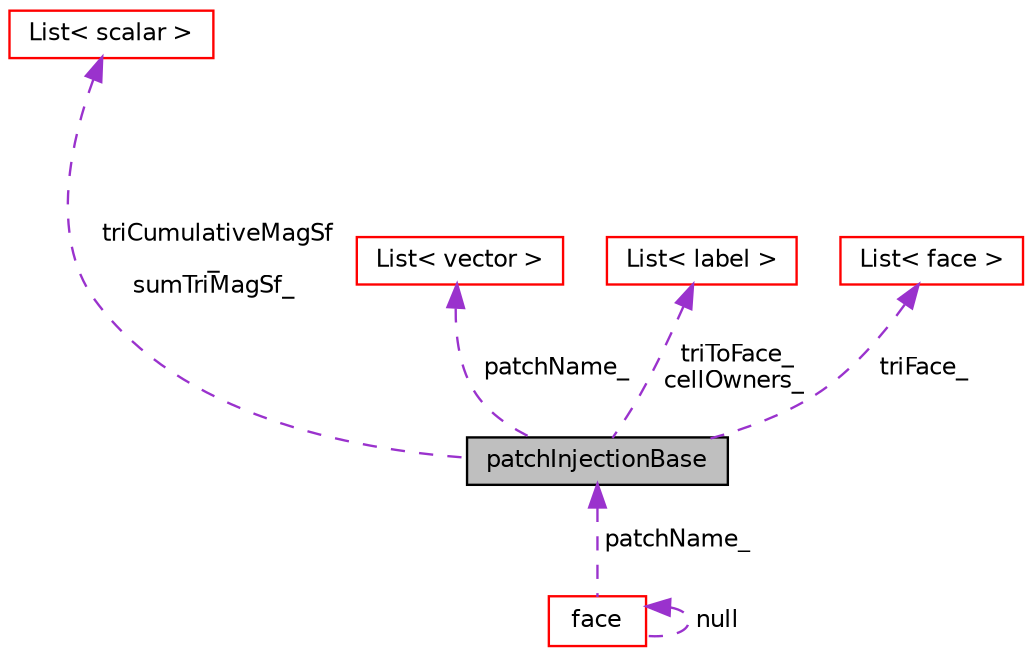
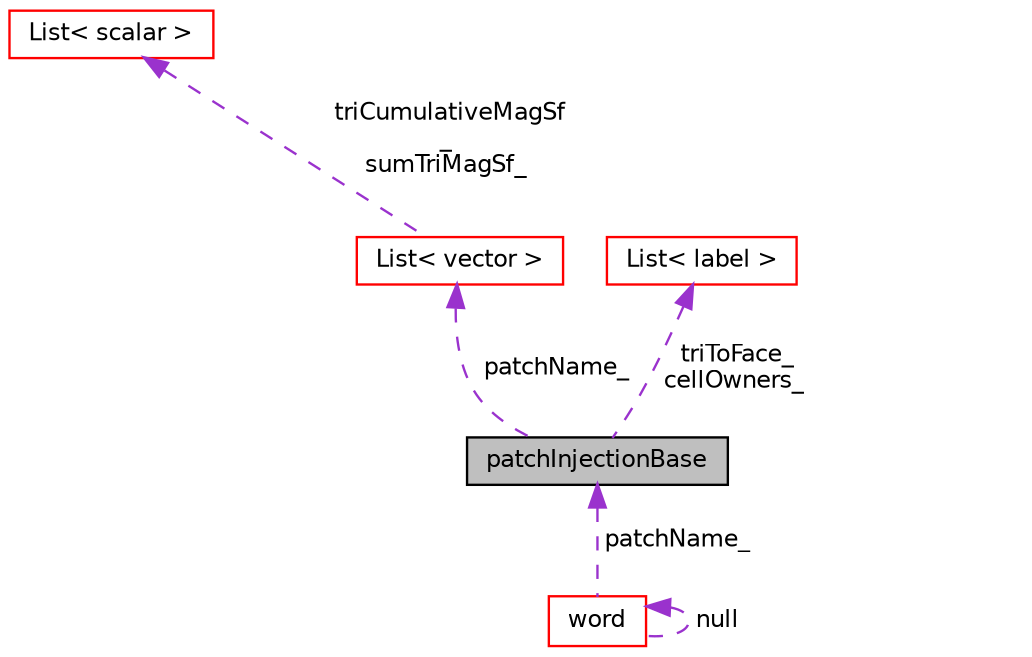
node "List< face >": removed
edge "patchInjectionBase" -> "List< scalar >": now "List< vector >" -> "List< scalar >"
node "face": label "face" -> "word"
